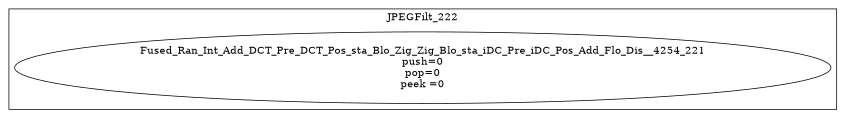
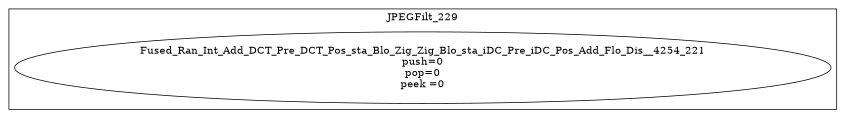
cluster "JPEGFilt_222": label "JPEGFilt_222" -> "JPEGFilt_229"
